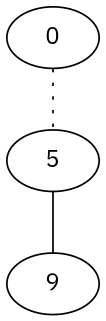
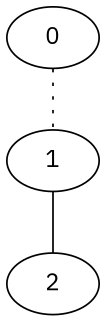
node "5": label "5" -> "1"
node "9": label "9" -> "2"
